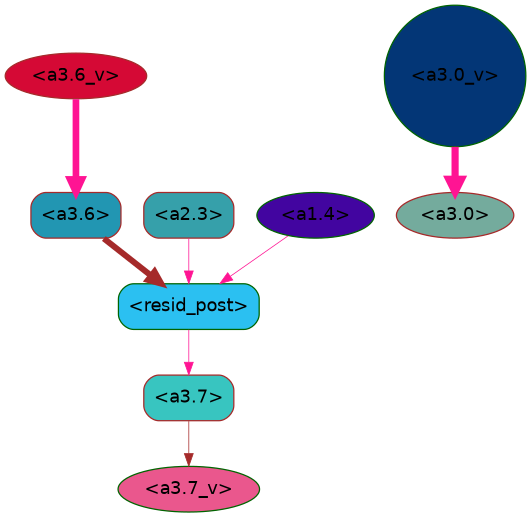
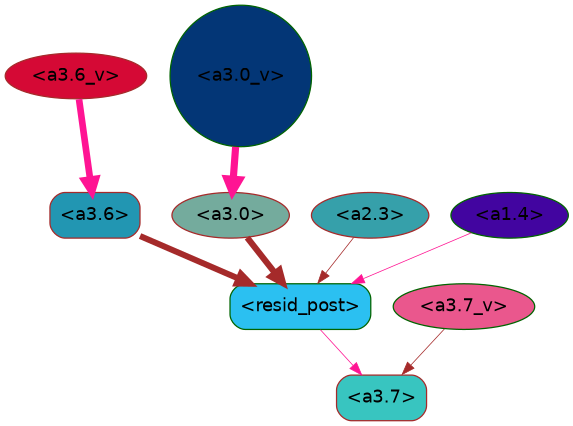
node "<a2.3>": shape box -> ellipse
edge "<a2.3>" -> "<resid_post>": color deeppink -> brown
edge "<a3.0>" -> "<resid_post>": added
edge "<a3.7>" -> "<a3.7_v>": reversed
